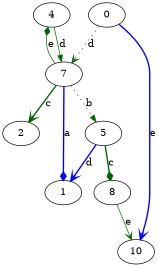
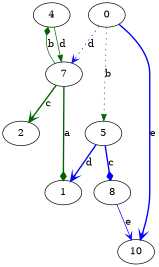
edge "0" -> "7": color darkgreen -> blue
edge "7" -> "4": label "e" -> "b"
edge "7" -> "5": now "0" -> "5"
edge "7" -> "1": color blue -> darkgreen
edge "5" -> "8": color darkgreen -> blue
edge "8" -> "10": color darkgreen -> blue
